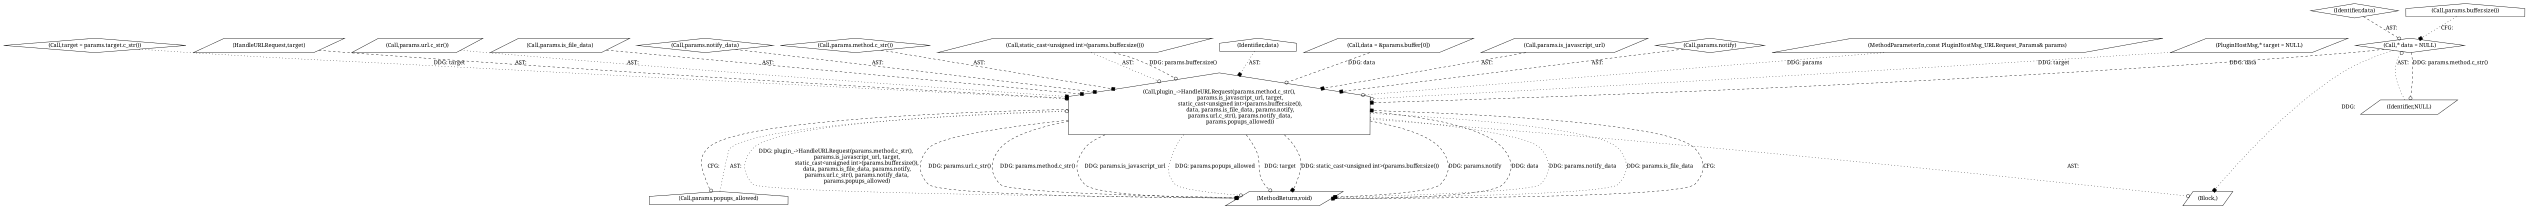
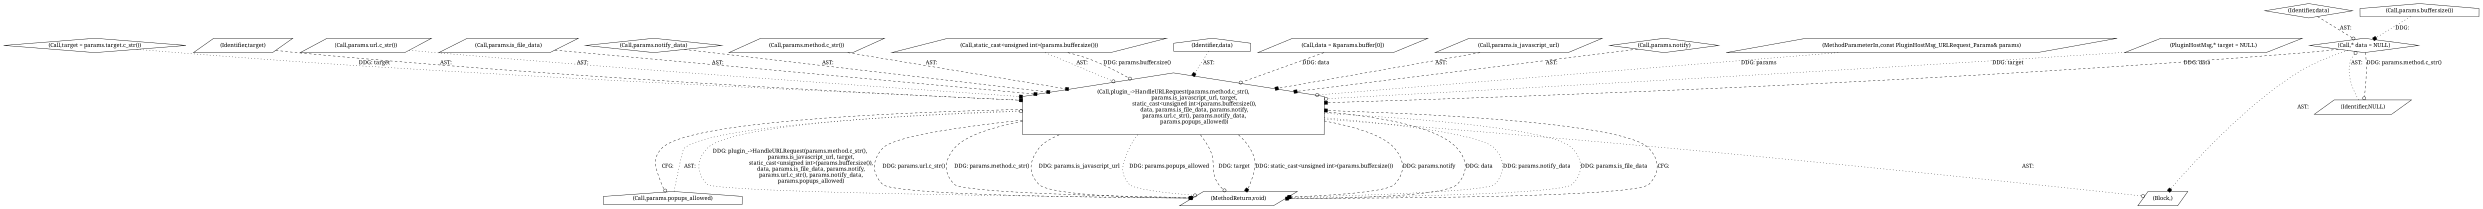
edge "(Call,params.buffer.size())" -> "(Call,* data = NULL)": label "CFG: " -> "DDG: "
node "(HandleURLRequest,target)": label "(HandleURLRequest,target)" -> "(Identifier,target)"
node "(Call,params.method.c_str())": shape diamond -> parallelogram
edge "(Call,* data = NULL)" -> "(Block,)": label "DDG: " -> "AST: "
